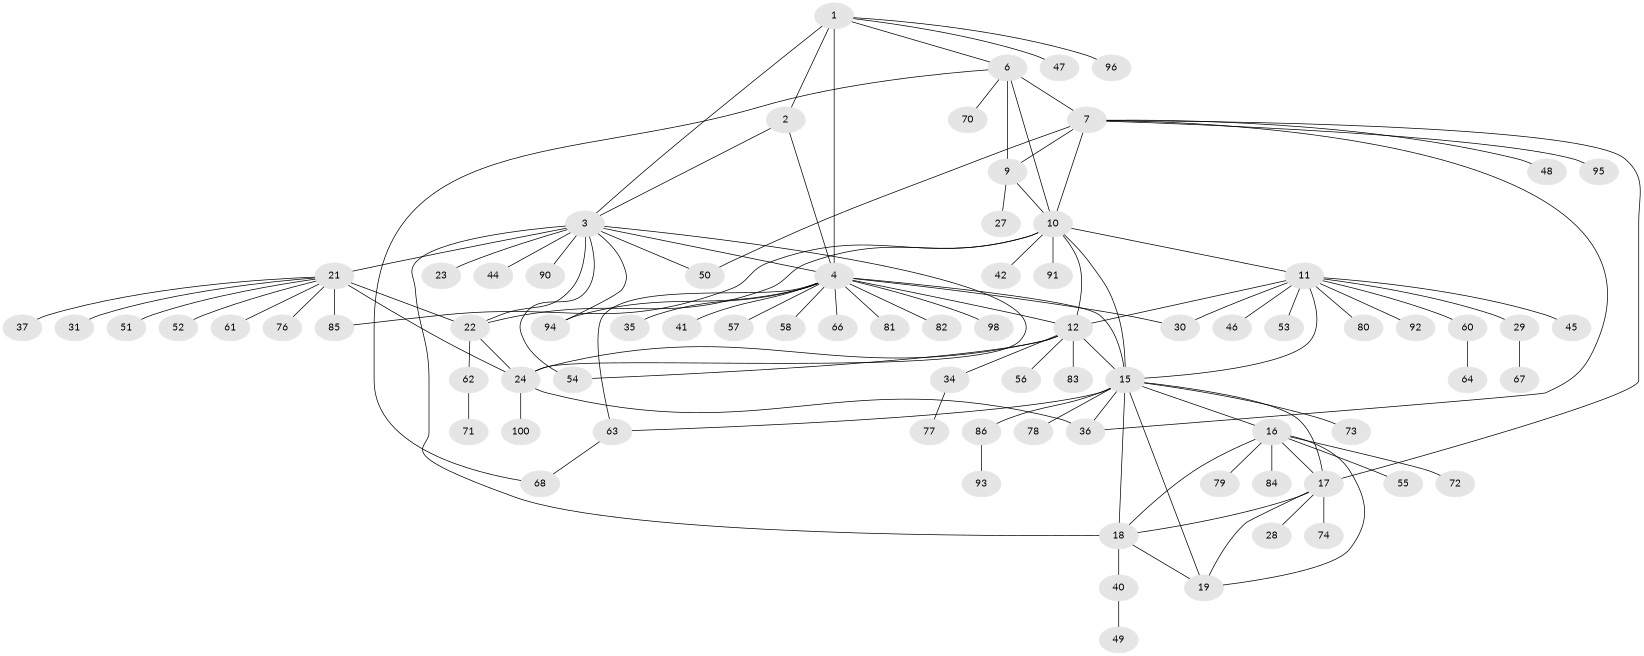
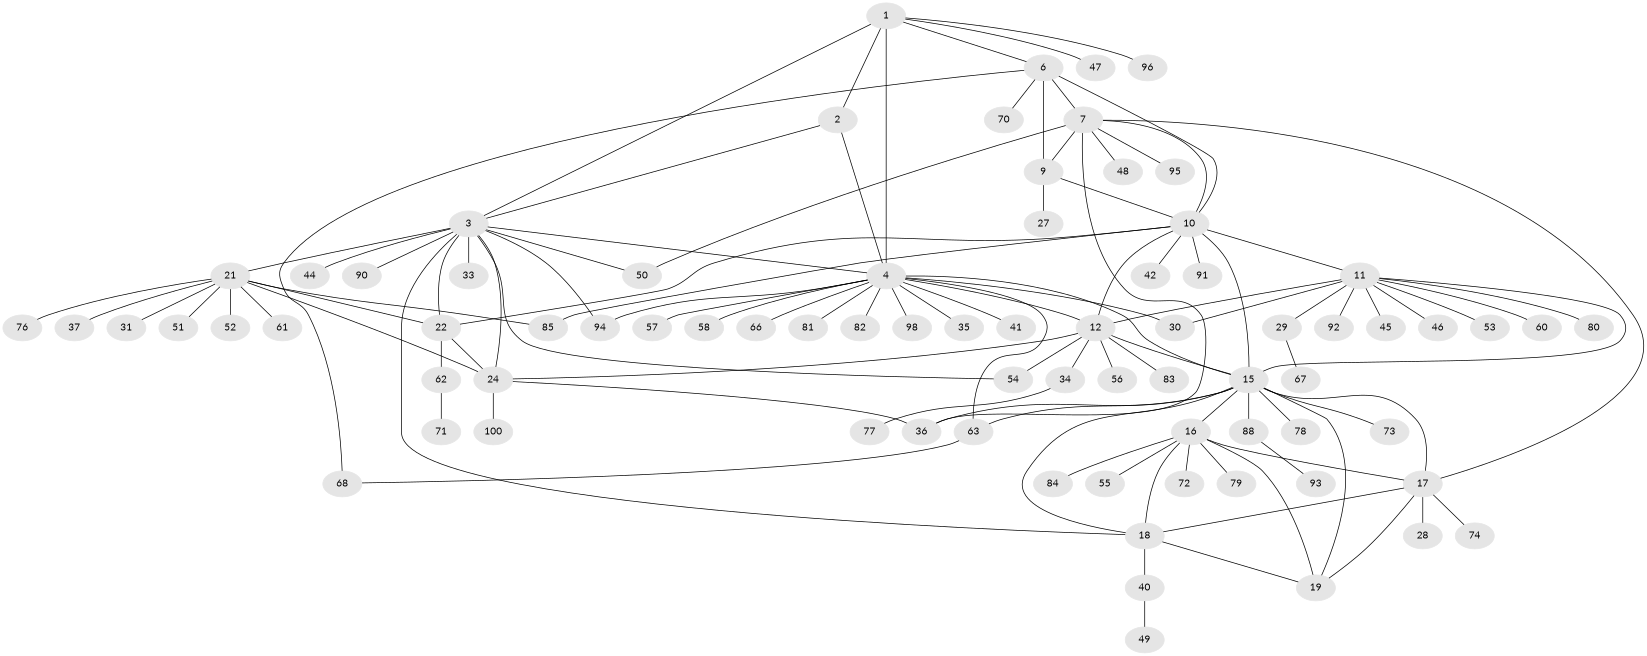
node "23": label "23" -> "33"
node "64": removed
node "86": label "86" -> "88"
